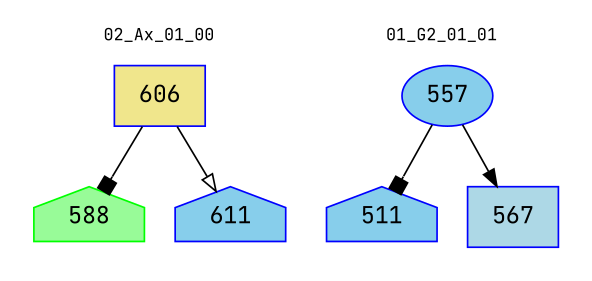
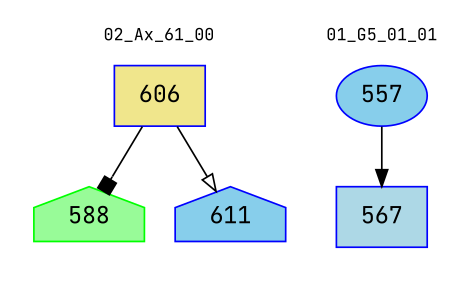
cluster "02_Ax_01_00": label "02_Ax_01_00" -> "02_Ax_61_00"
cluster "01_G2_01_01": label "01_G2_01_01" -> "01_G5_01_01"
node "511": removed
